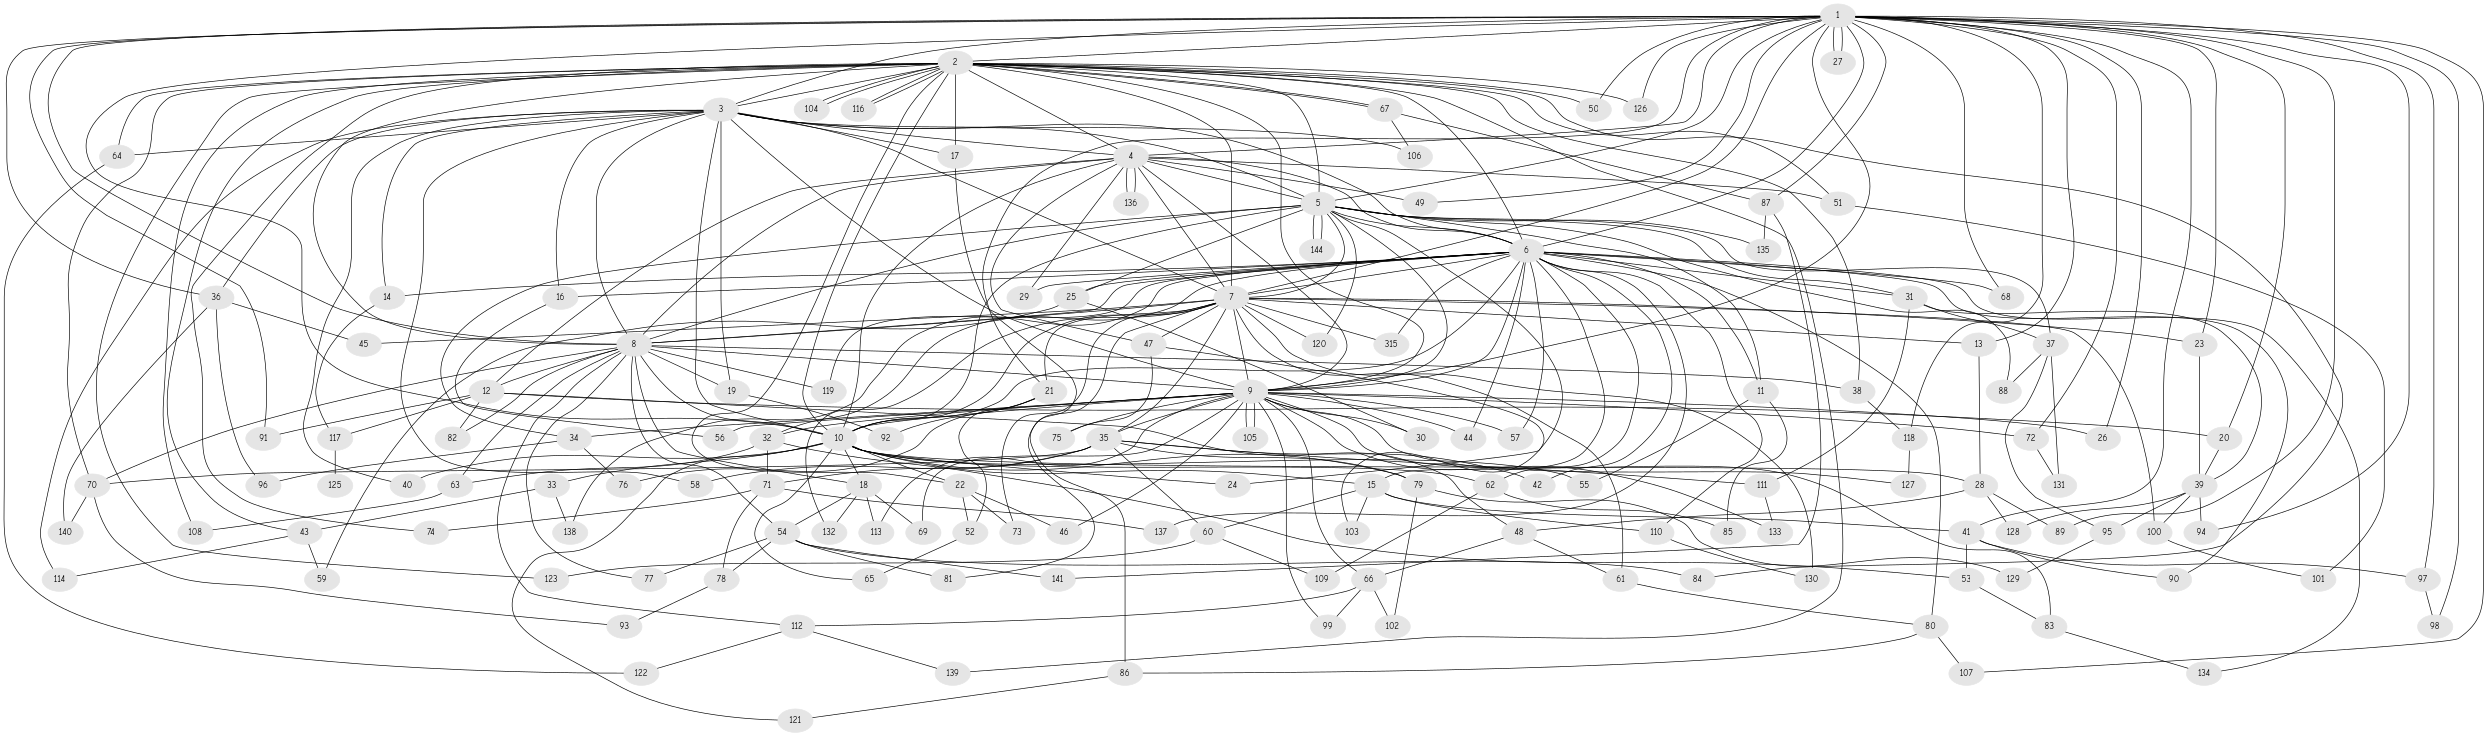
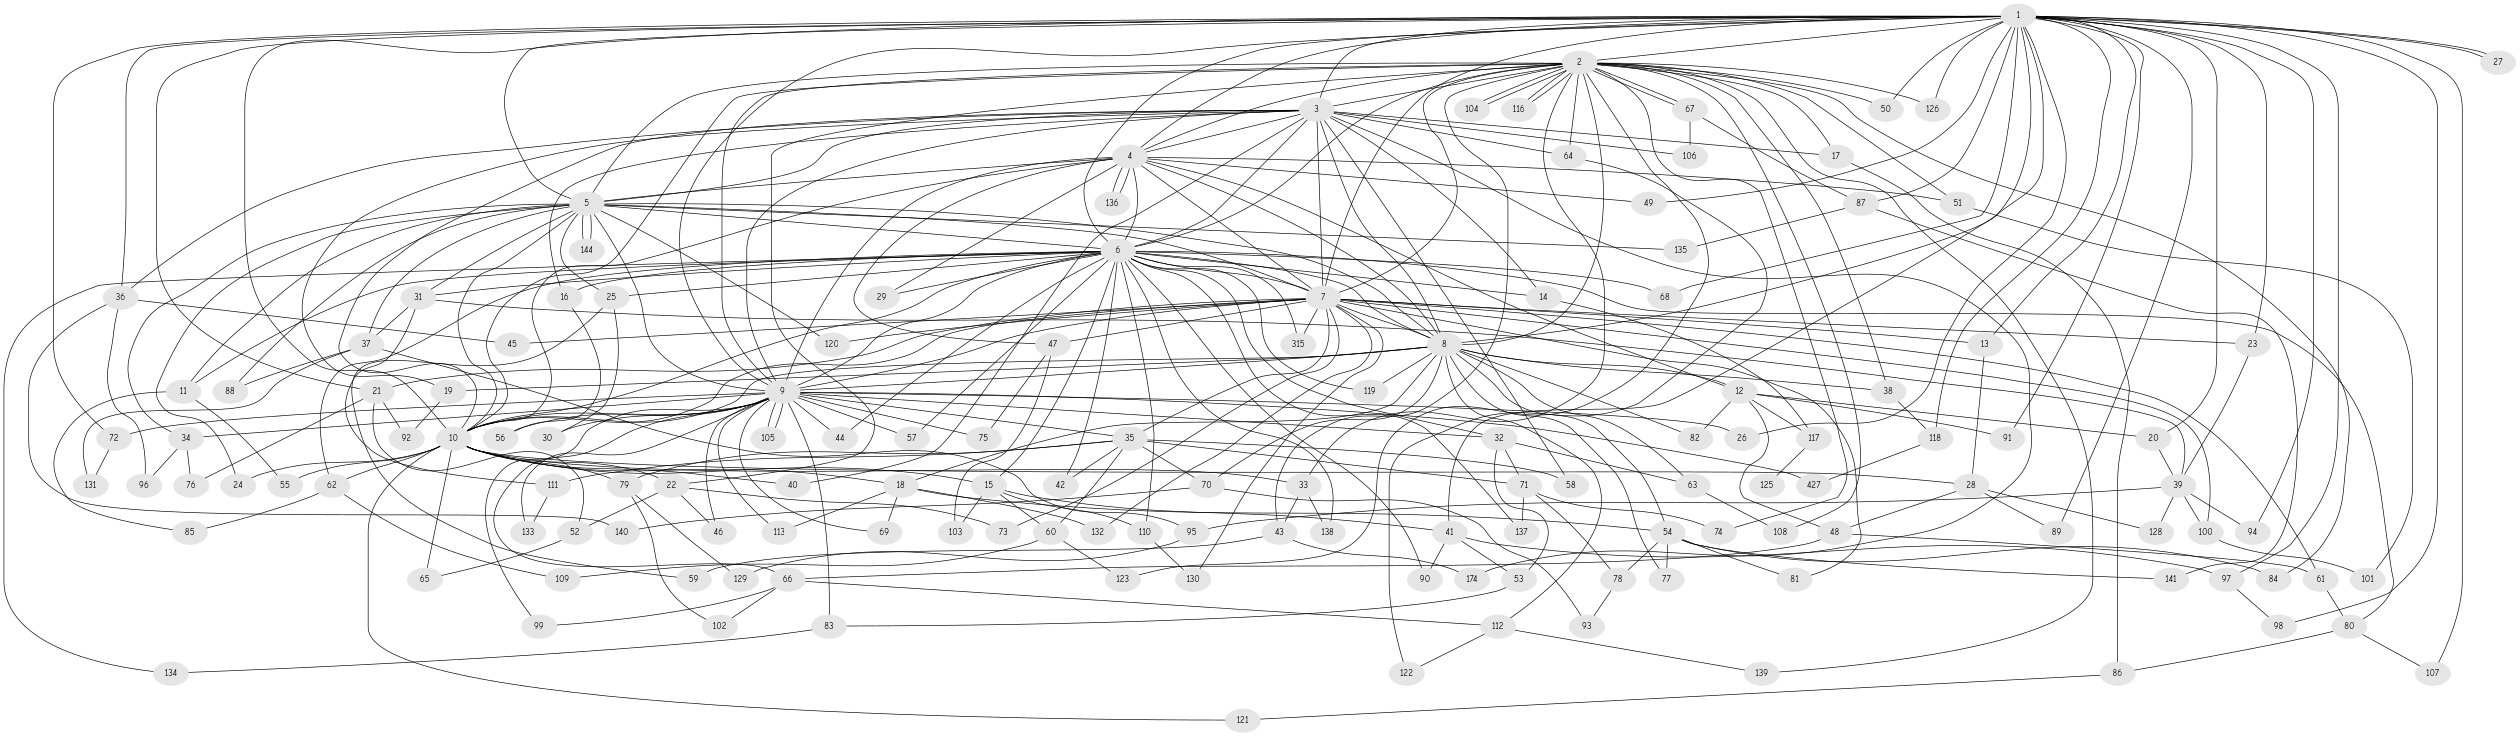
edge "2" -- "70": now "2" -- "33"
node "127": label "127" -> "427"
node "114": label "114" -> "174"
